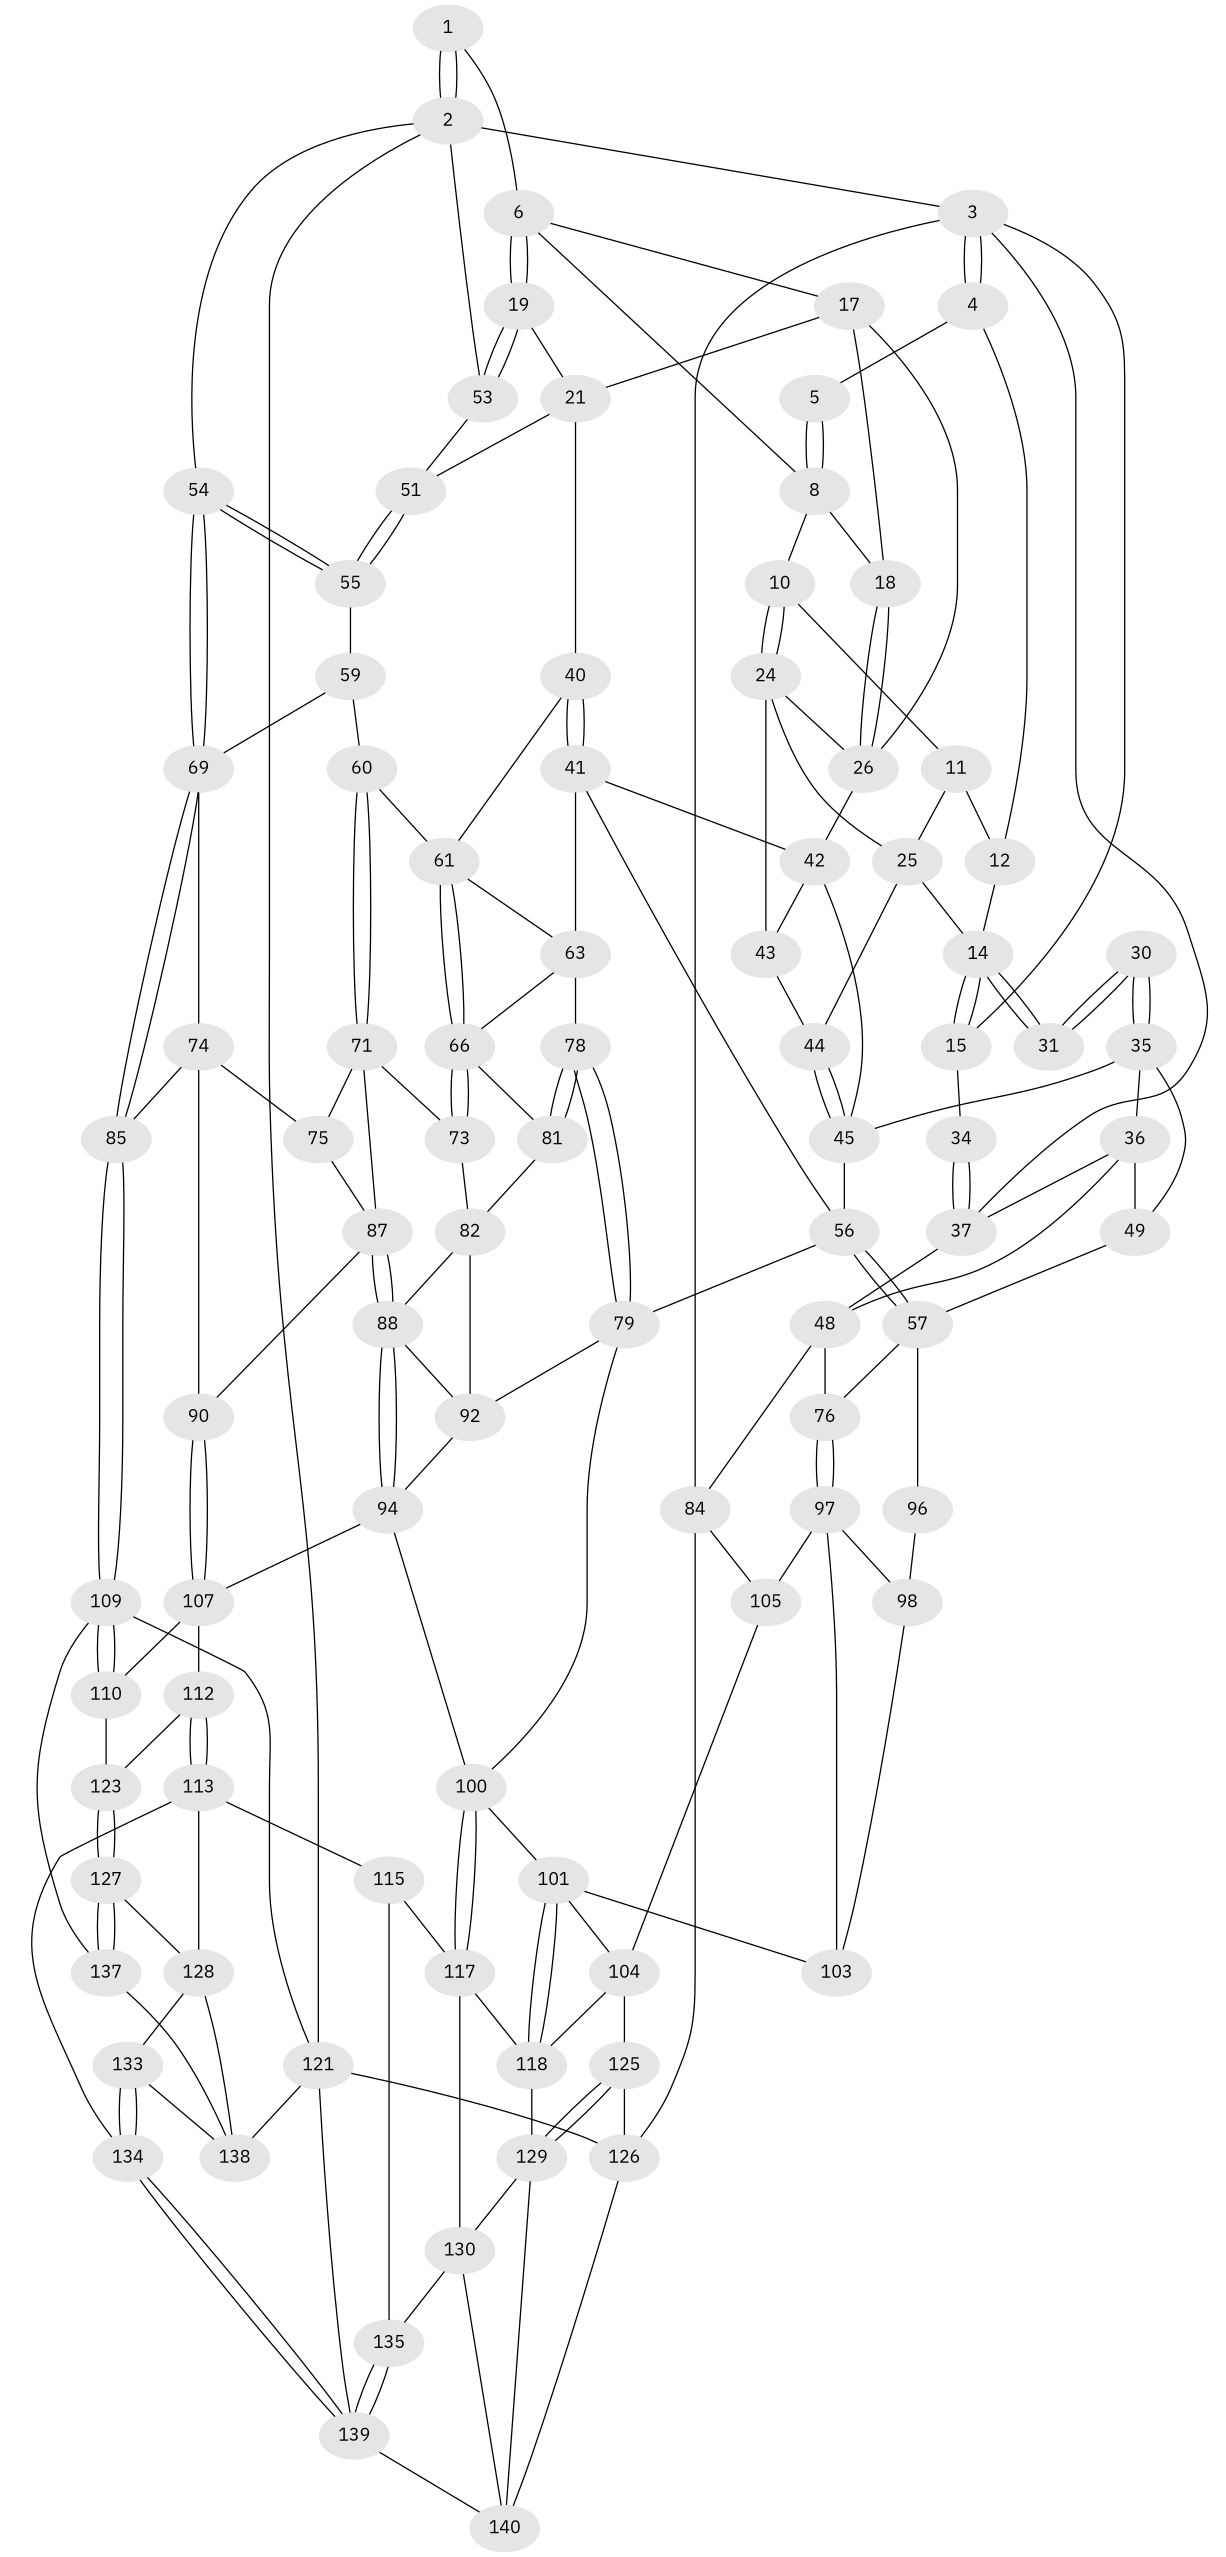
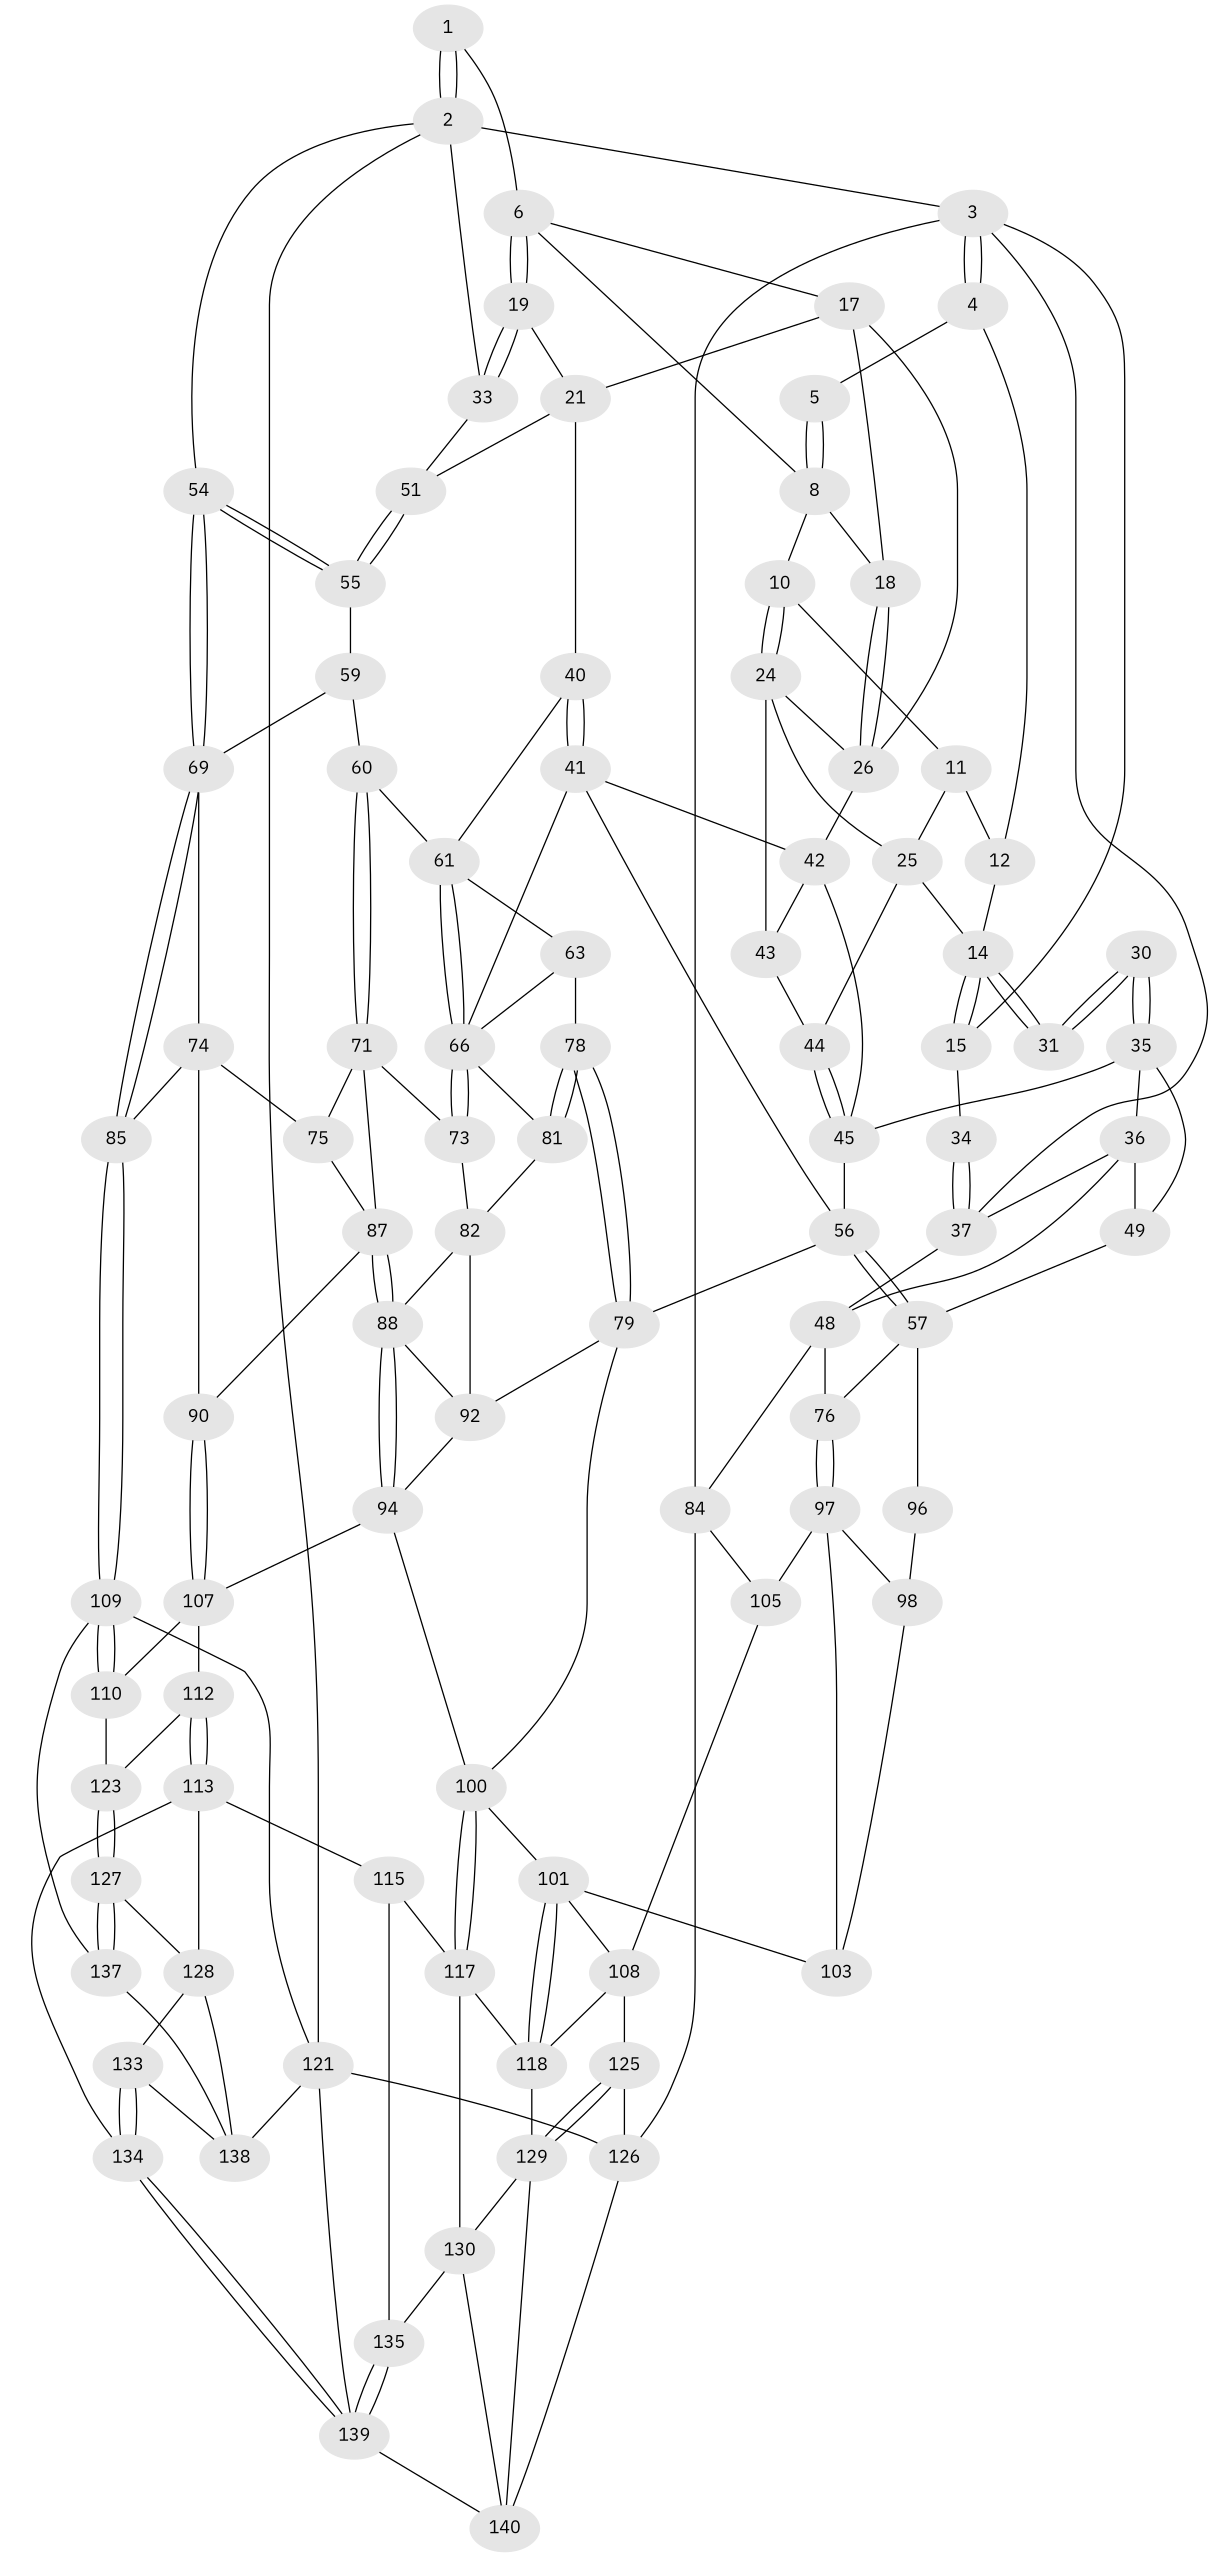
node "53": label "53" -> "33"
edge "41" -- "63": now "41" -- "66"
node "104": label "104" -> "108"
